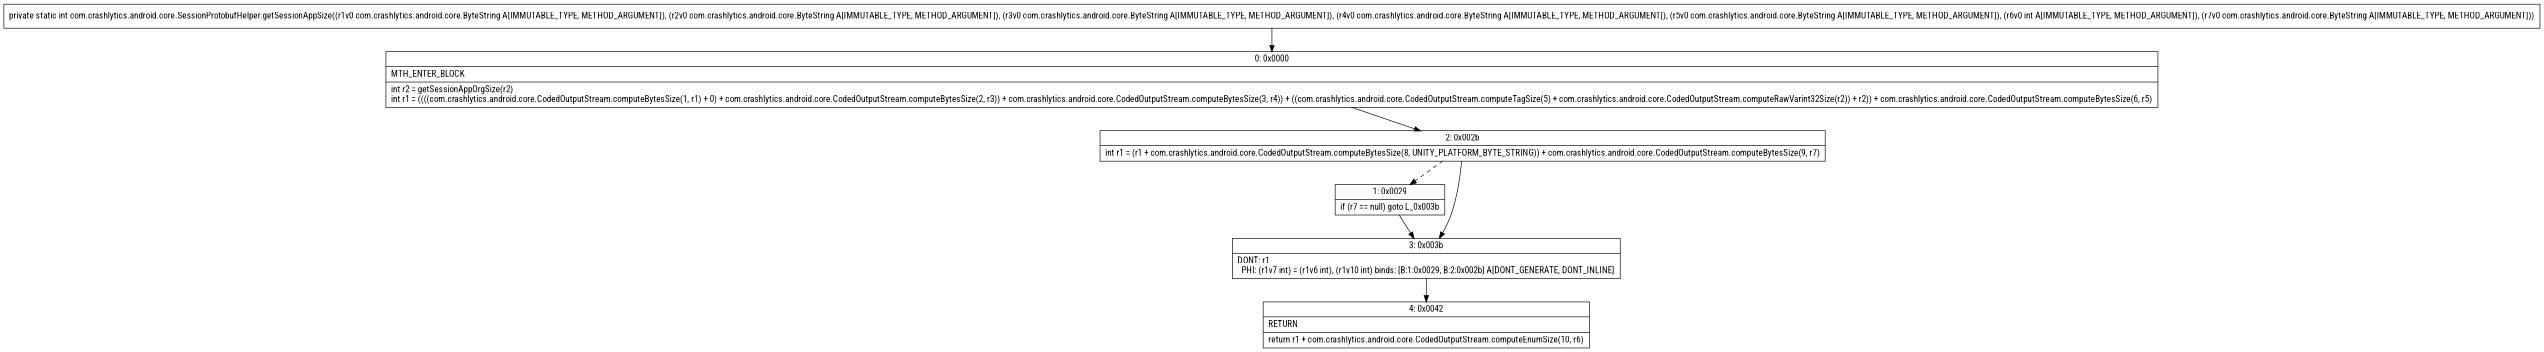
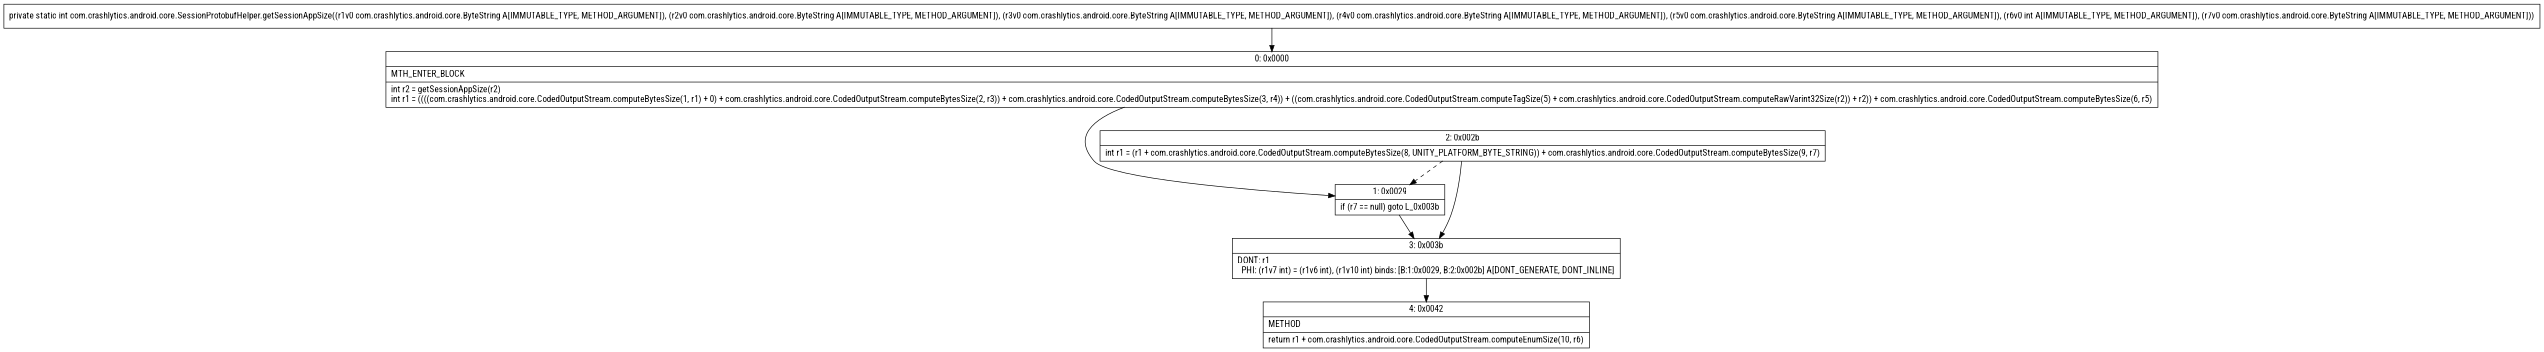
node "0: 0x0000": text "int r2 = getSessionAppOrgSize(r2)" -> "int r2 = getSessionAppSize(r2)"
edge "0: 0x0000" -> "2: 0x002b": now "0: 0x0000" -> "1: 0x0029"
node "4: 0x0042": text "RETURN" -> "METHOD"
